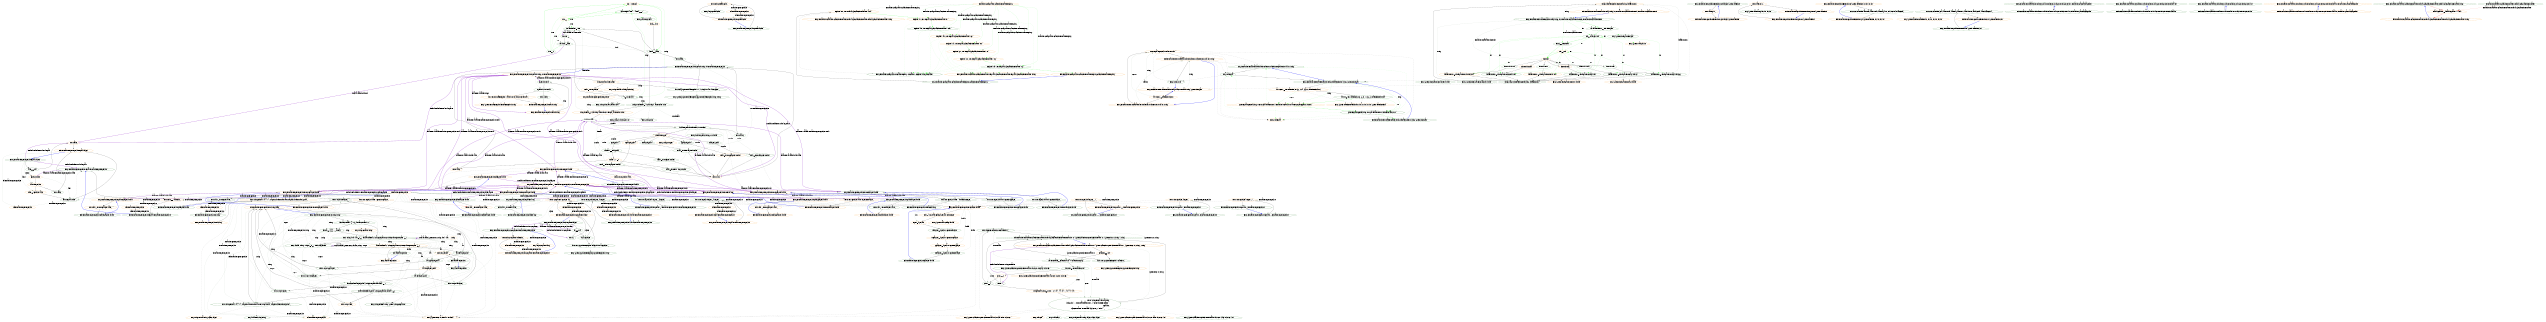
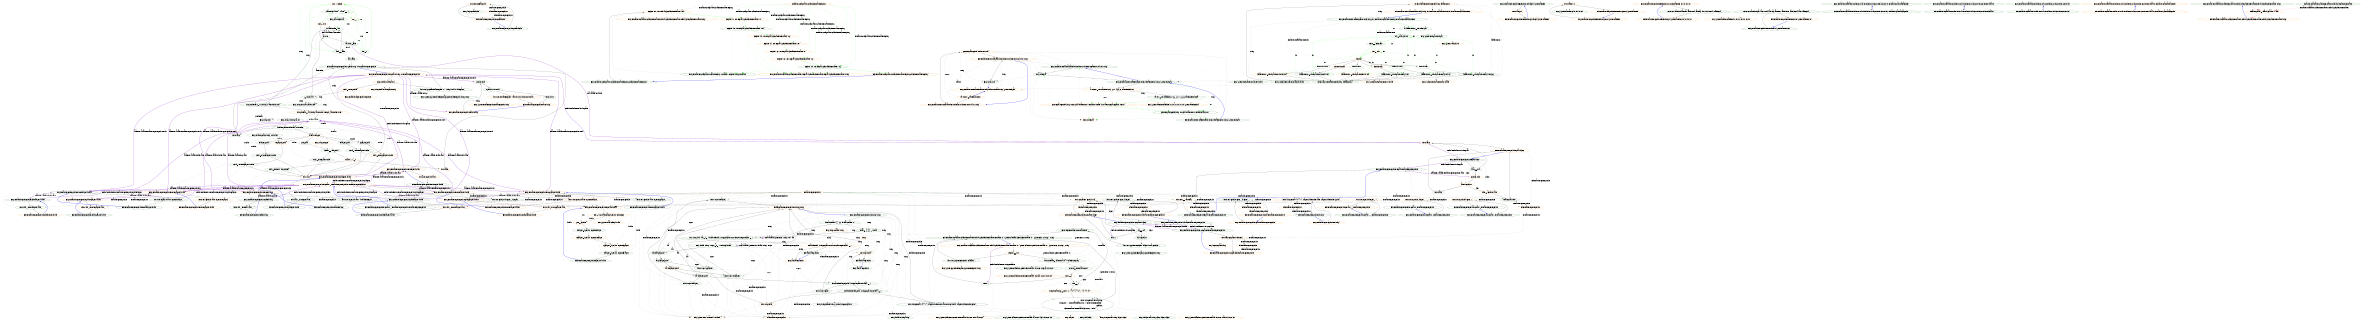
edge "Entry Humanizer.Bytes.ByteSize.ByteSize(double)" -> "Megabytes = byteSize / BytesInMegabyte": added, label "double"
